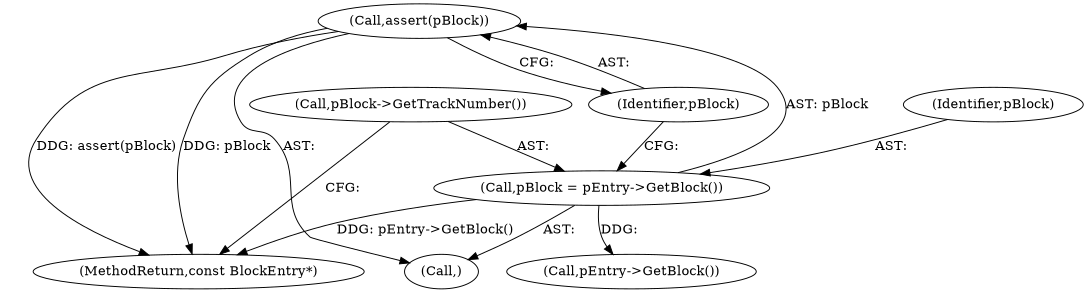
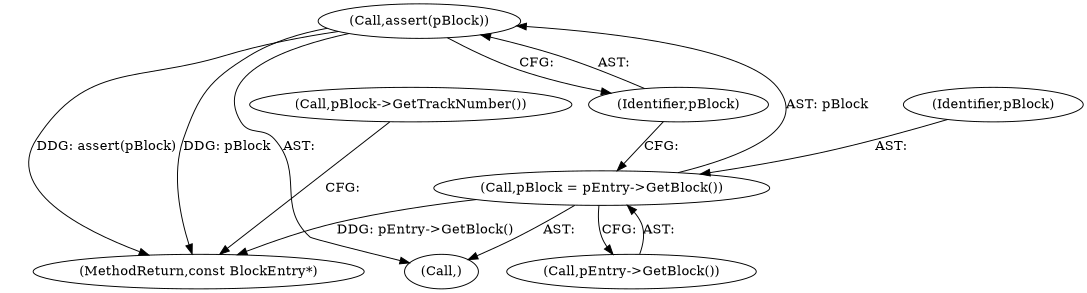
edge "(Call,pBlock->GetTrackNumber())" -> "(Call,pBlock = pEntry->GetBlock())": now "(Call,pEntry->GetBlock())" -> "(Call,pBlock = pEntry->GetBlock())"
edge "(Call,pBlock = pEntry->GetBlock())" -> "(Call,pEntry->GetBlock())": label "DDG: " -> "CFG: "
